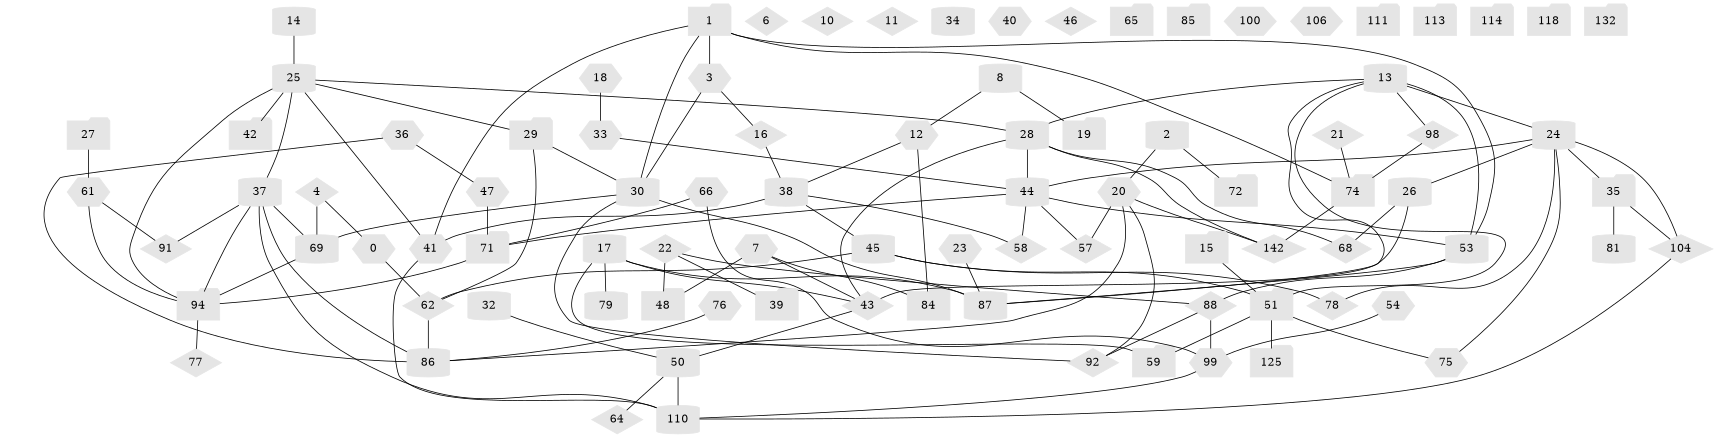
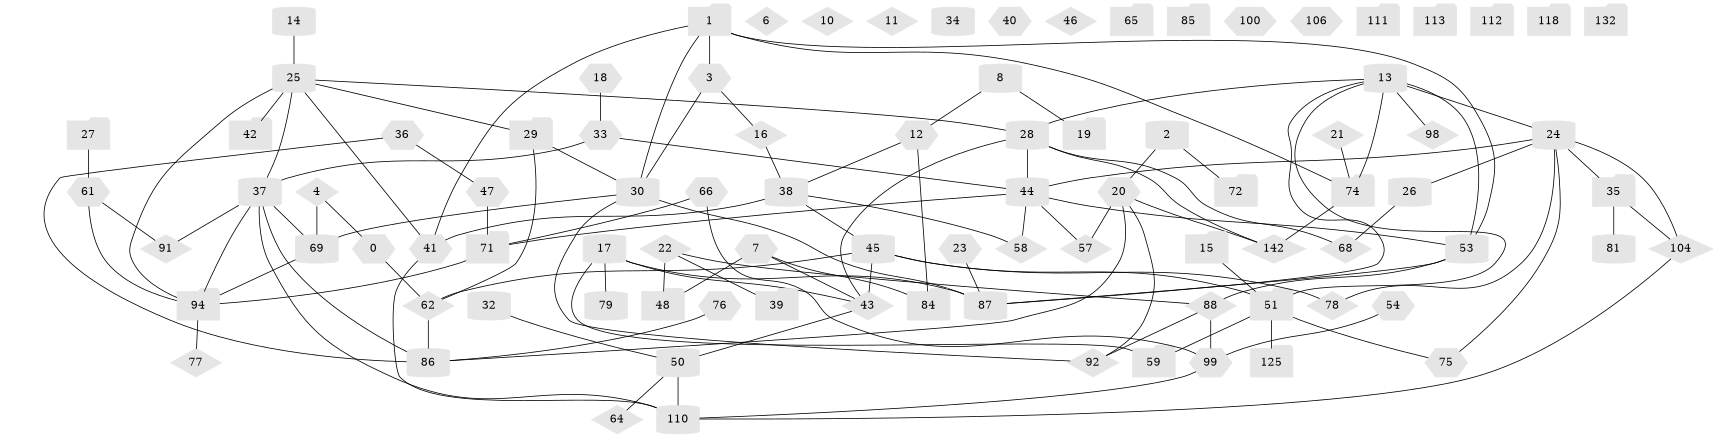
node "114": label "114" -> "112"
edge "33" -- "37": added
edge "98" -- "74": now "13" -- "74"
edge "26" -- "43": now "45" -- "43"
